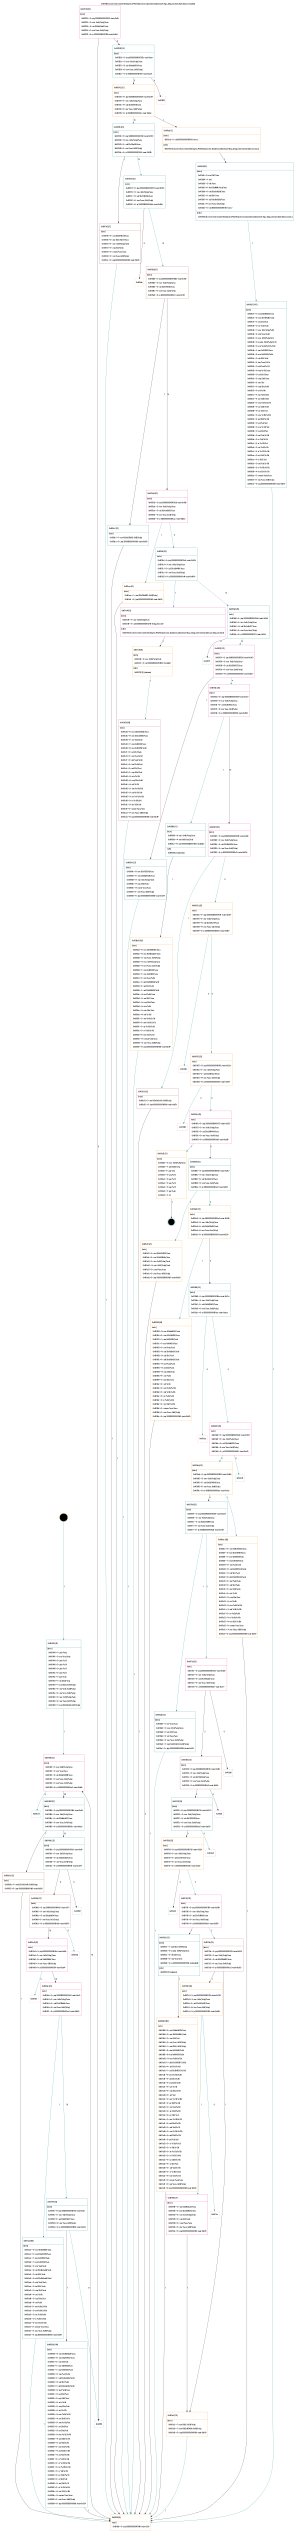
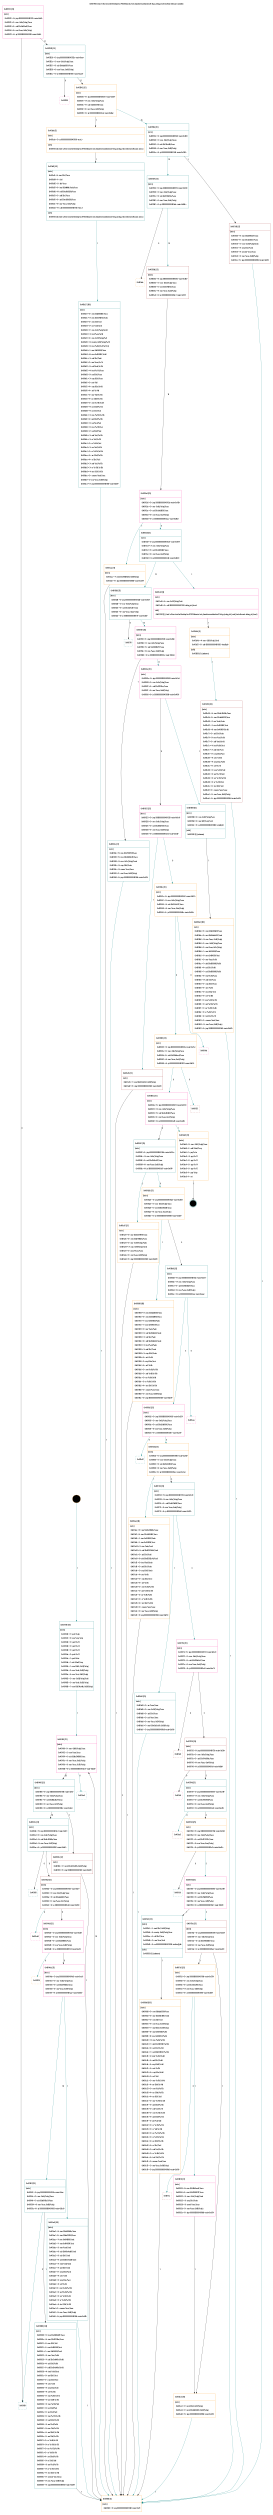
node "0x401bc7 [12]": removed
